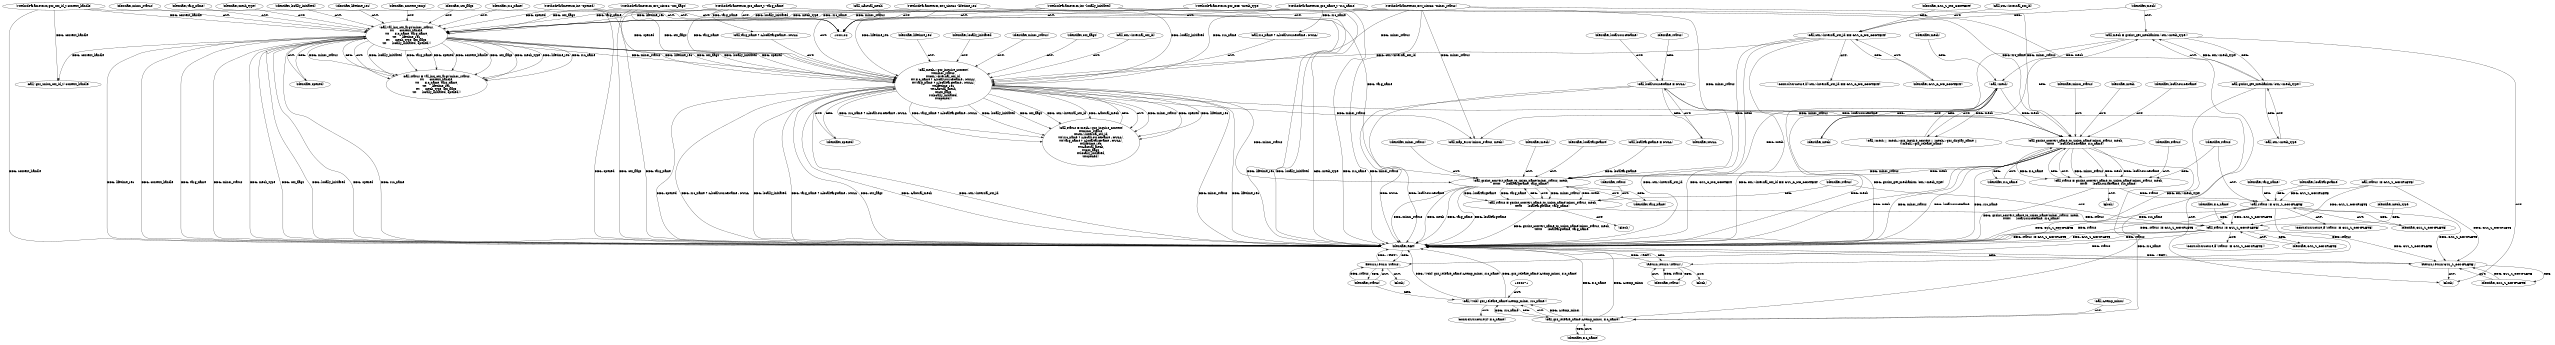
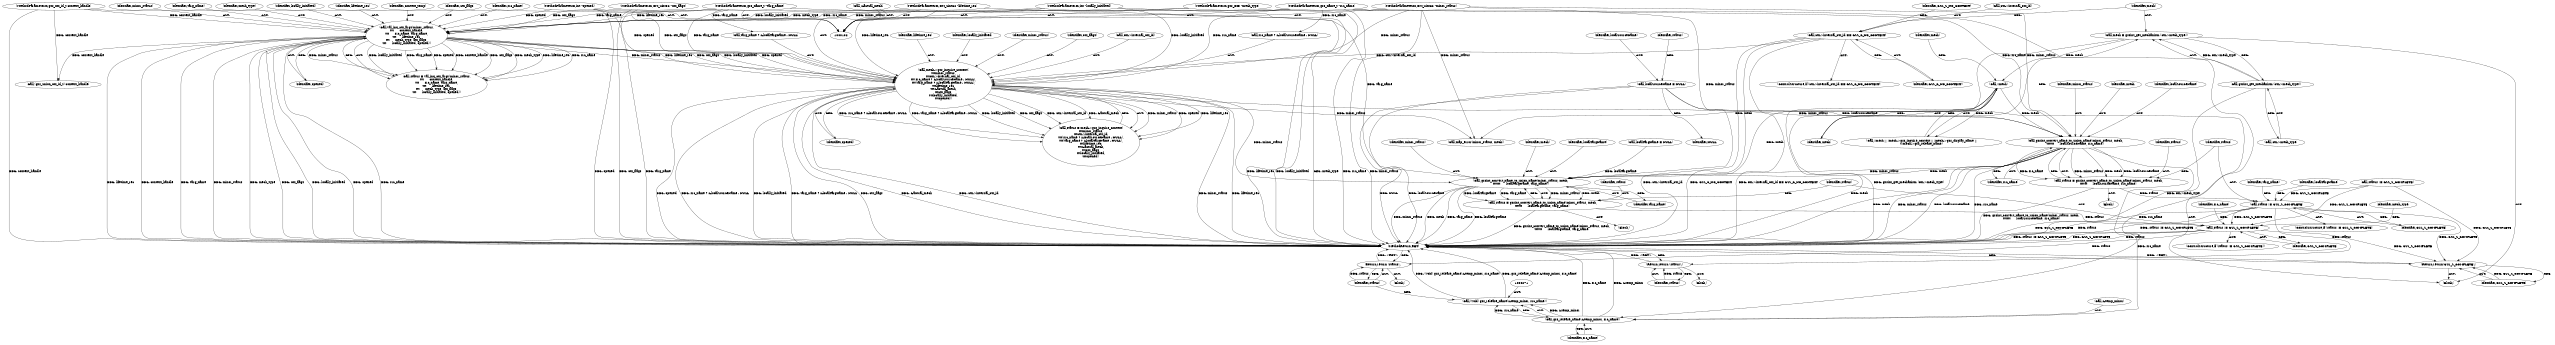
edge "(MethodParameterIn,OM_uint32 *ctx_flags)" -> "1000102": now "(Call,&actual_mech)" -> "1000102"
edge "(Identifier,NULL)" -> "(Call,localSourceName = NULL)": removed, label "AST:"
node "(Identifier,RET)": label "(Identifier,RET)" -> "(MethodReturn,RET)"
node "(ControlStructure,if (src_name))": removed
